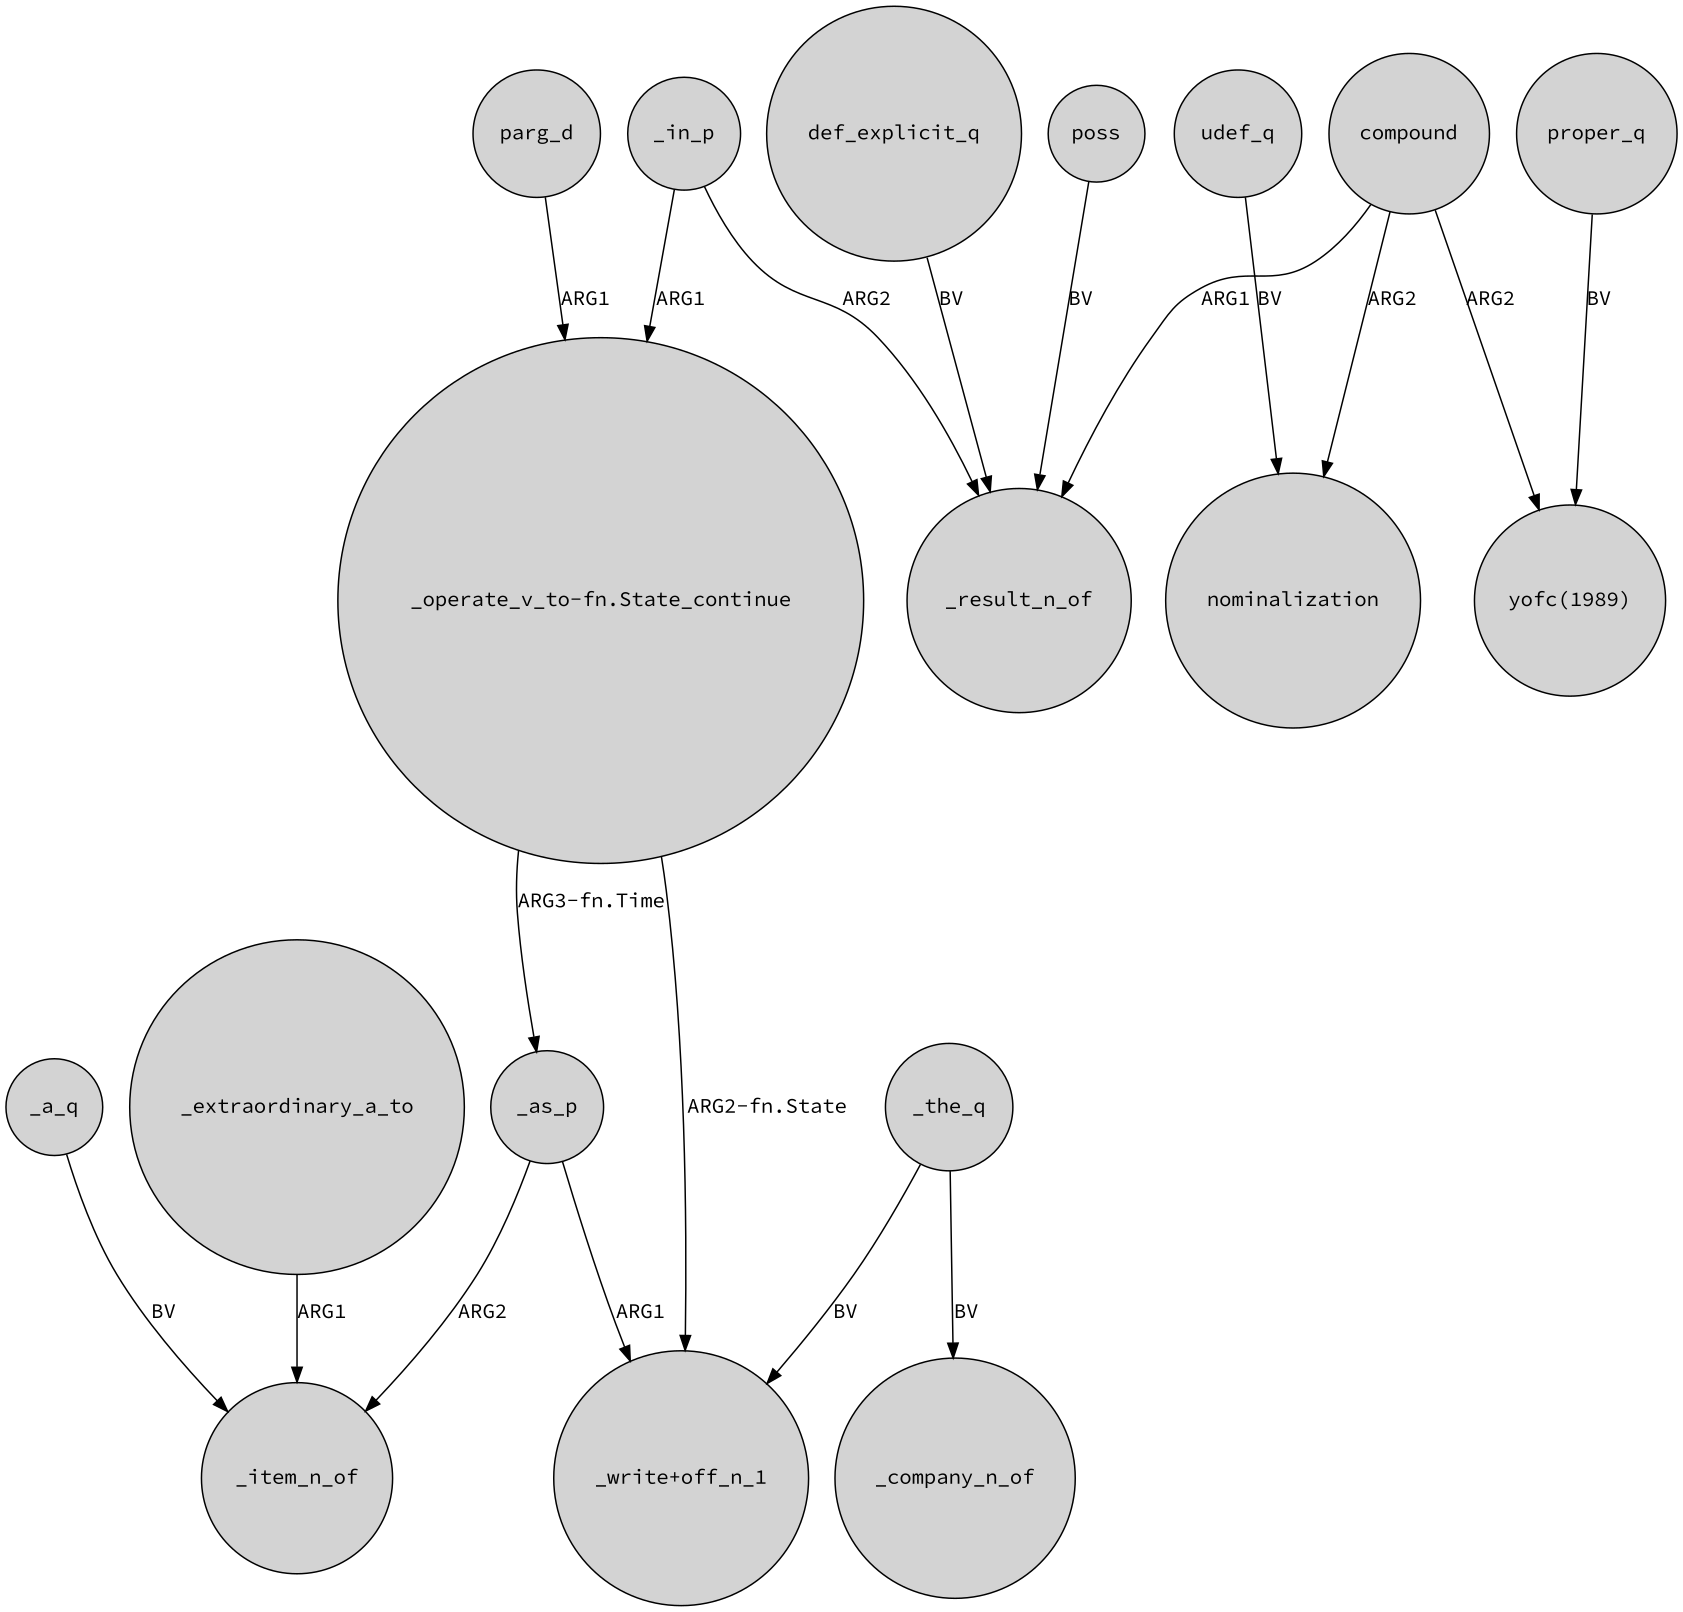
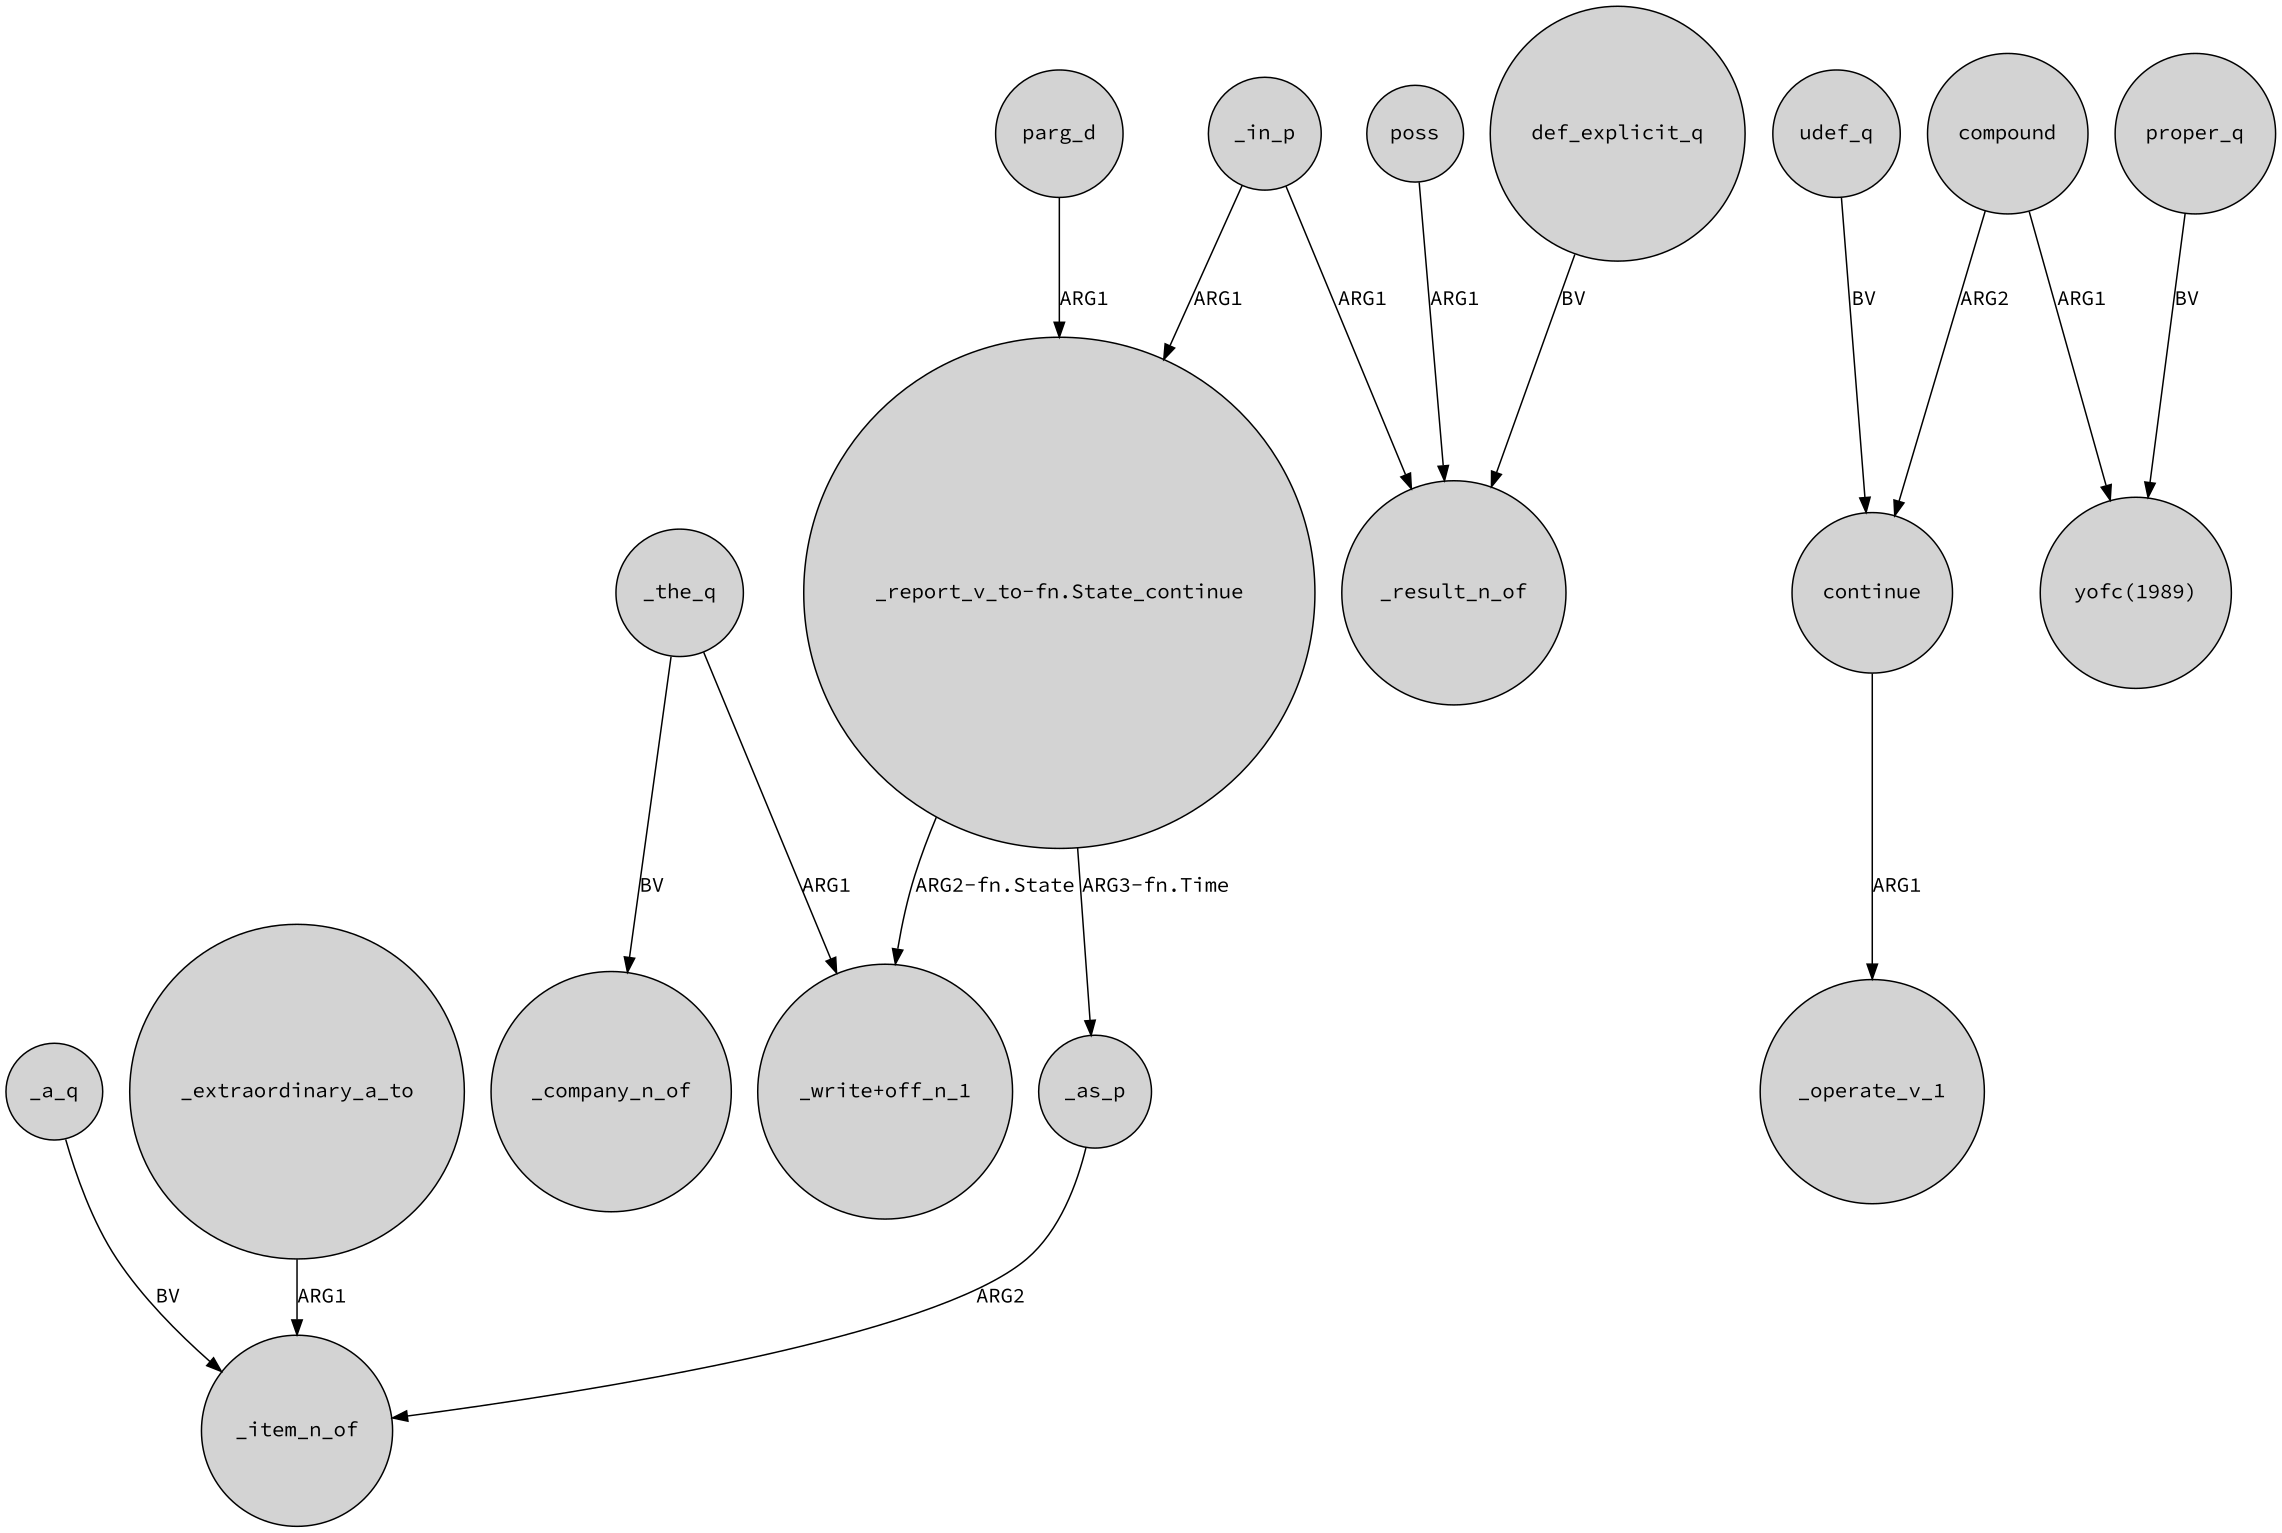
edge "_in_p" -> "_result_n_of": label "ARG2" -> "ARG1"
edge "poss" -> "_result_n_of": label "BV" -> "ARG1"
edge "compound" -> "_result_n_of": removed, label "ARG1"
edge "compound" -> "yofc(1989)": label "ARG2" -> "ARG1"
node "_operate_v_to-fn.State_continue": label "_operate_v_to-fn.State_continue" -> "_report_v_to-fn.State_continue"
node "nominalization": label "nominalization" -> "continue"
node "_operate_v_1": added
edge "_as_p" -> "_write+off_n_1": removed, label "ARG1"
edge "_the_q" -> "_write+off_n_1": label "BV" -> "ARG1"
